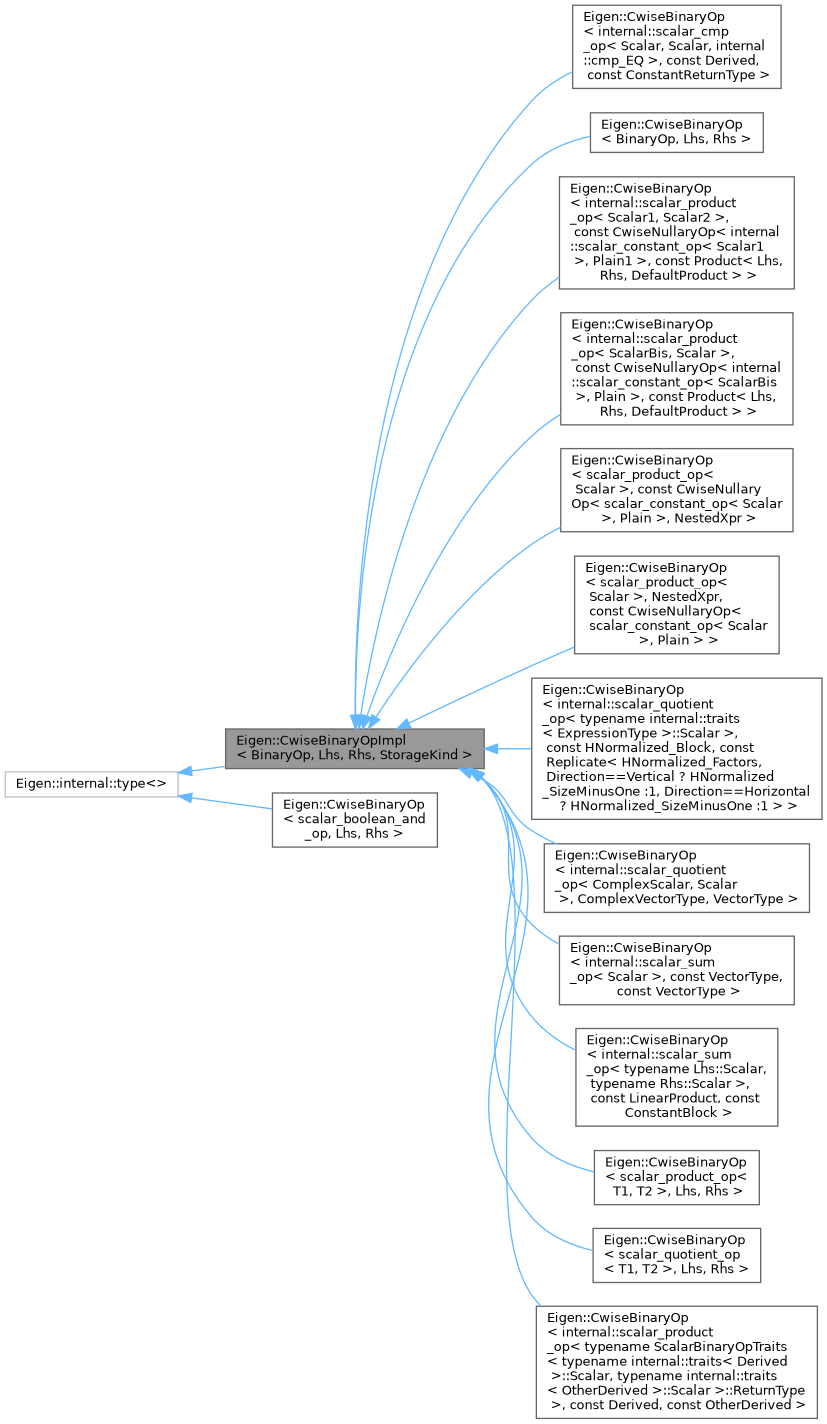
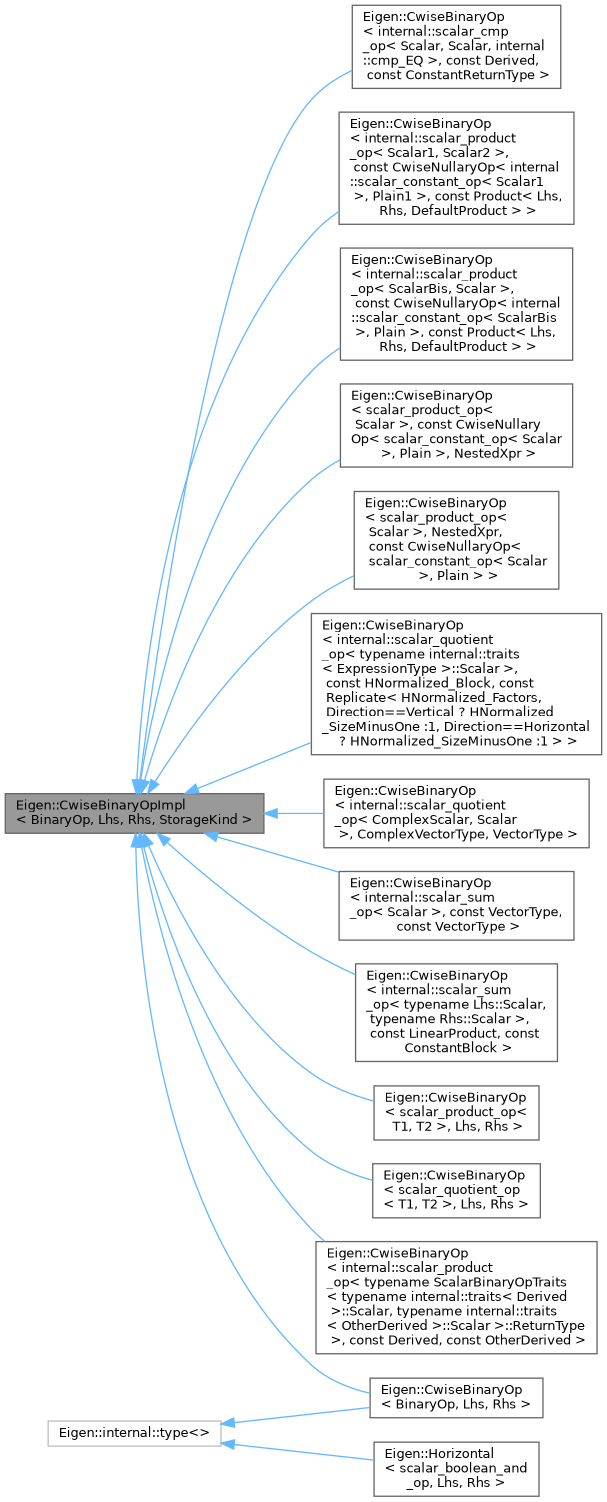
edge "Eigen::CwiseBinaryOpImpl < BinaryOp, Lhs, Rhs, StorageKind >" -> "Eigen::internal::type<>": now "Eigen::CwiseBinaryOp < BinaryOp, Lhs, Rhs >" -> "Eigen::internal::type<>"
node "Eigen::CwiseBinaryOp < scalar_boolean_and _op, Lhs, Rhs >": label "Eigen::CwiseBinaryOp < scalar_boolean_and _op, Lhs, Rhs >" -> "Eigen::Horizontal < scalar_boolean_and _op, Lhs, Rhs >"
